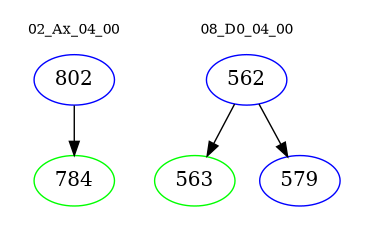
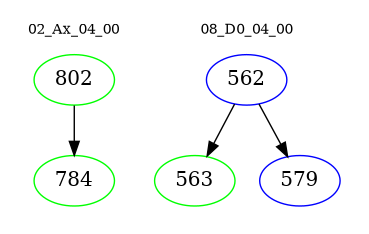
node "802": color blue -> green
